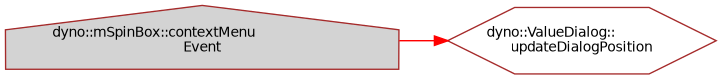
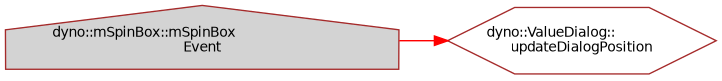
node "dyno::mSpinBox::contextMenu Event": label "dyno::mSpinBox::contextMenu Event" -> "dyno::mSpinBox::mSpinBox Event"
